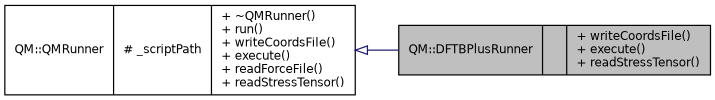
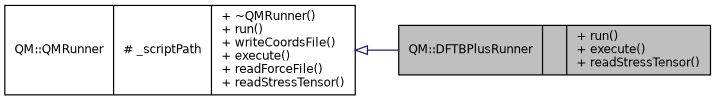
node "QM::DFTBPlusRunner": text "+ writeCoordsFile()" -> "+ run()"
